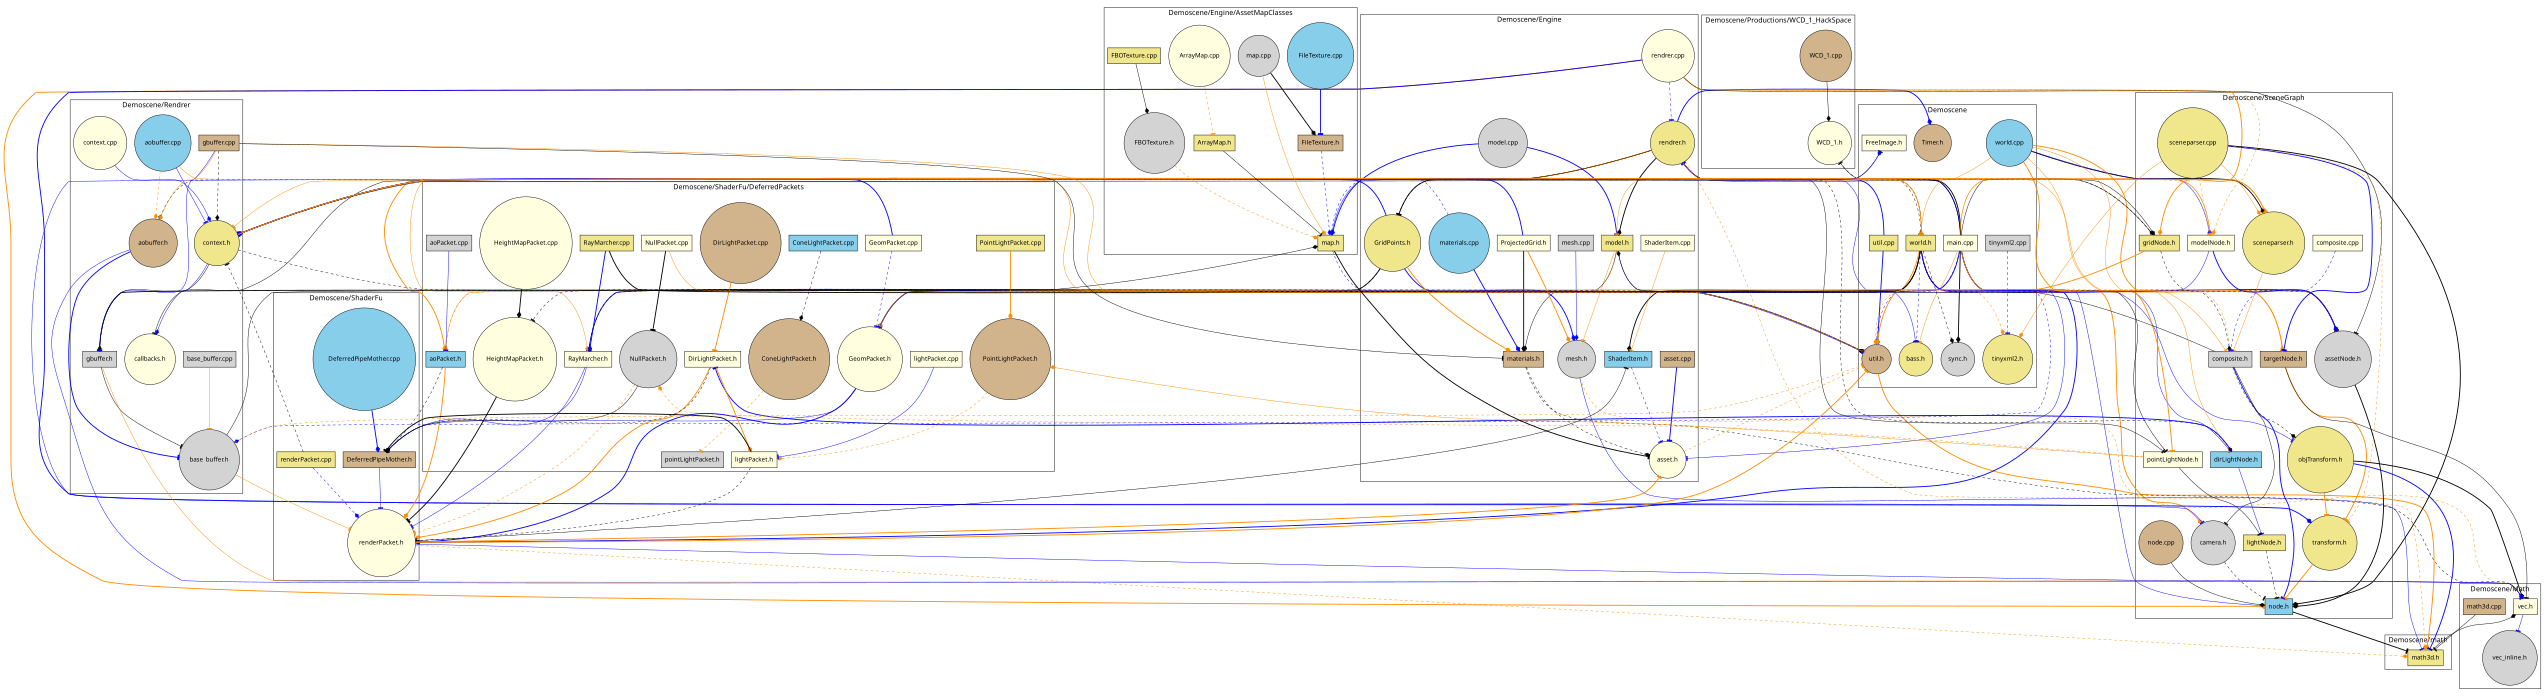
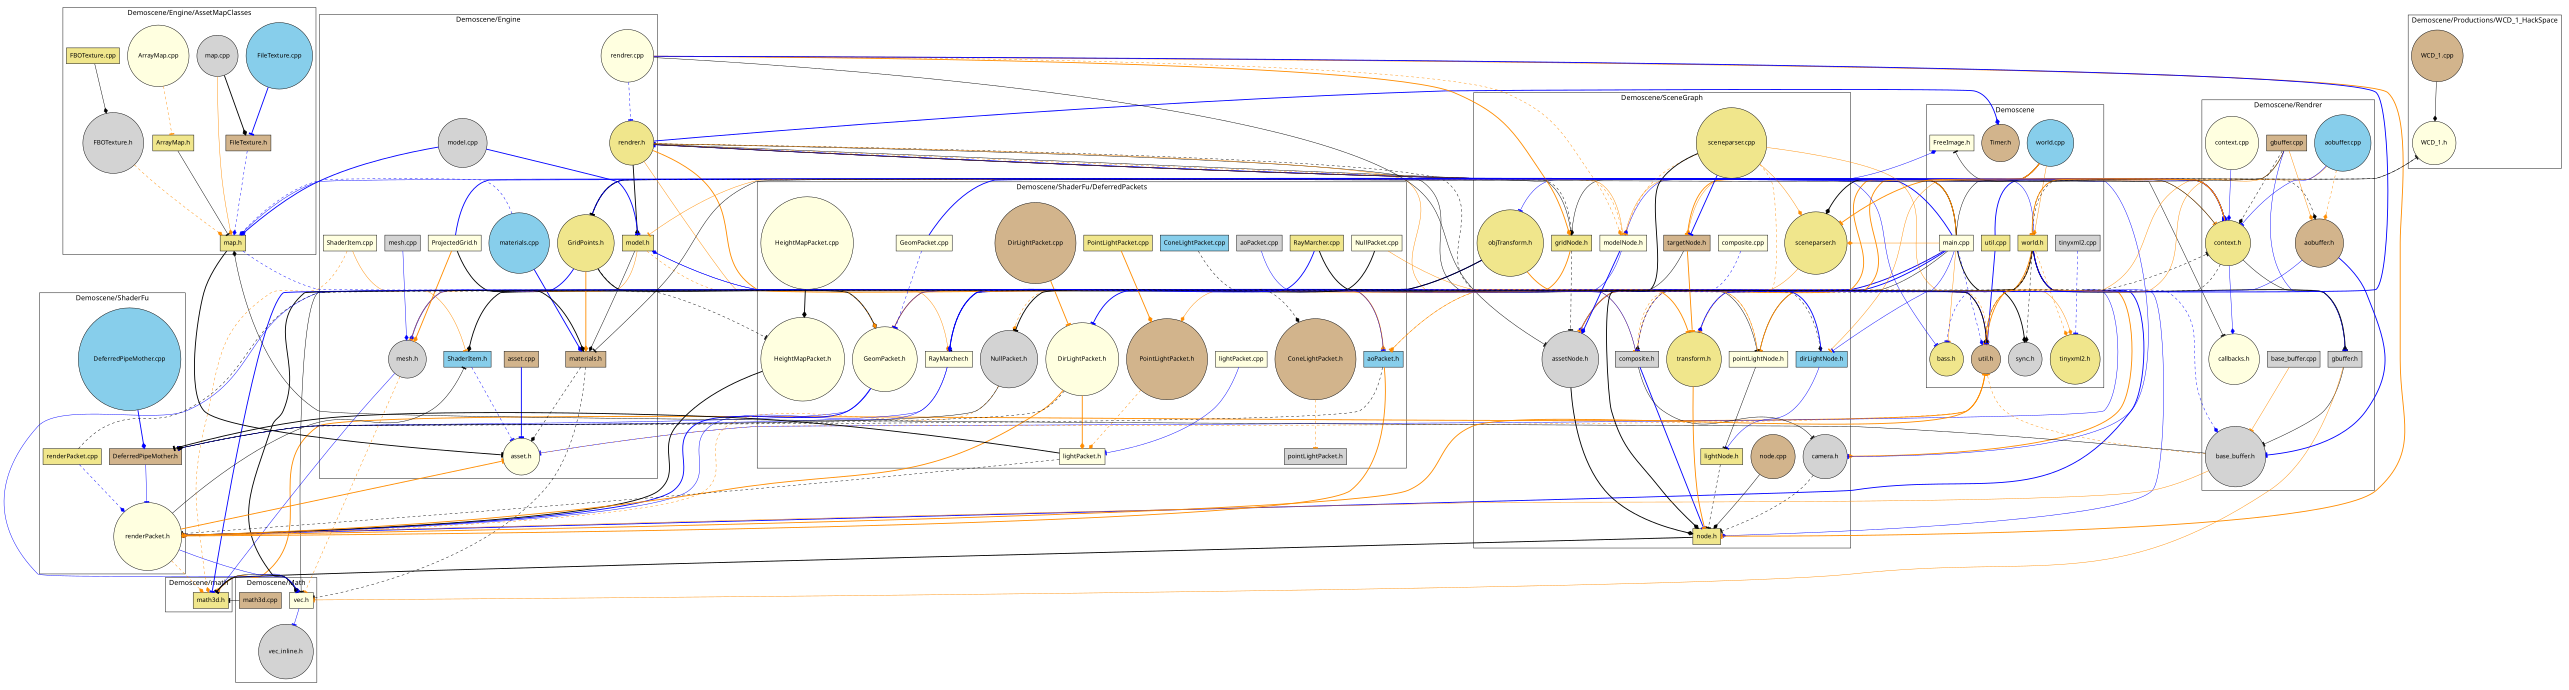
edge "composite.h" -> "model.h": color black -> blue
node "DirLightPacket.h": shape box -> circle
edge "composite.h" -> "objTransform.h": removed
edge "rendrer.h" -> "math3d.h": now "ShaderItem.cpp" -> "math3d.h"
node "node.h": fillcolor skyblue -> khaki
